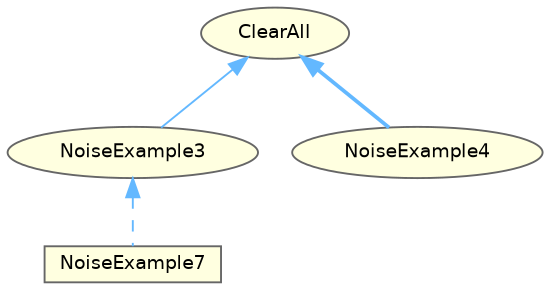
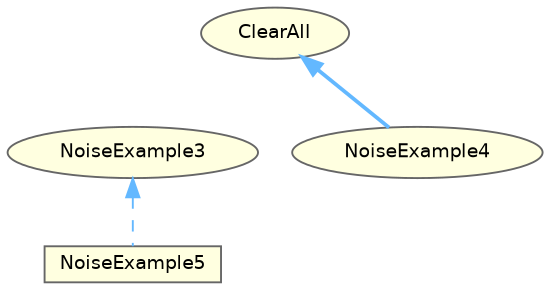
edge "NoiseExample3" -> "ClearAll": removed
node "NoiseExample7": label "NoiseExample7" -> "NoiseExample5"
